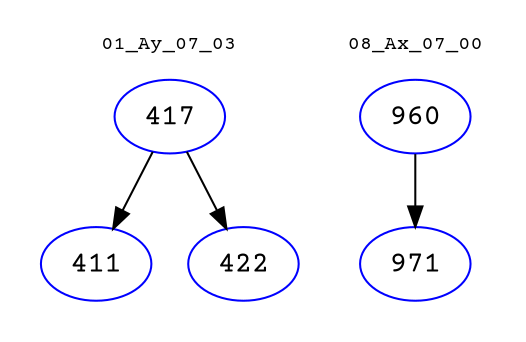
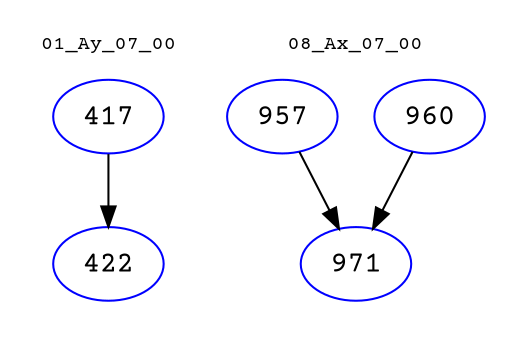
cluster "01_Ay_07_03": label "01_Ay_07_03" -> "01_Ay_07_00"
node "957": added
node "411": removed
